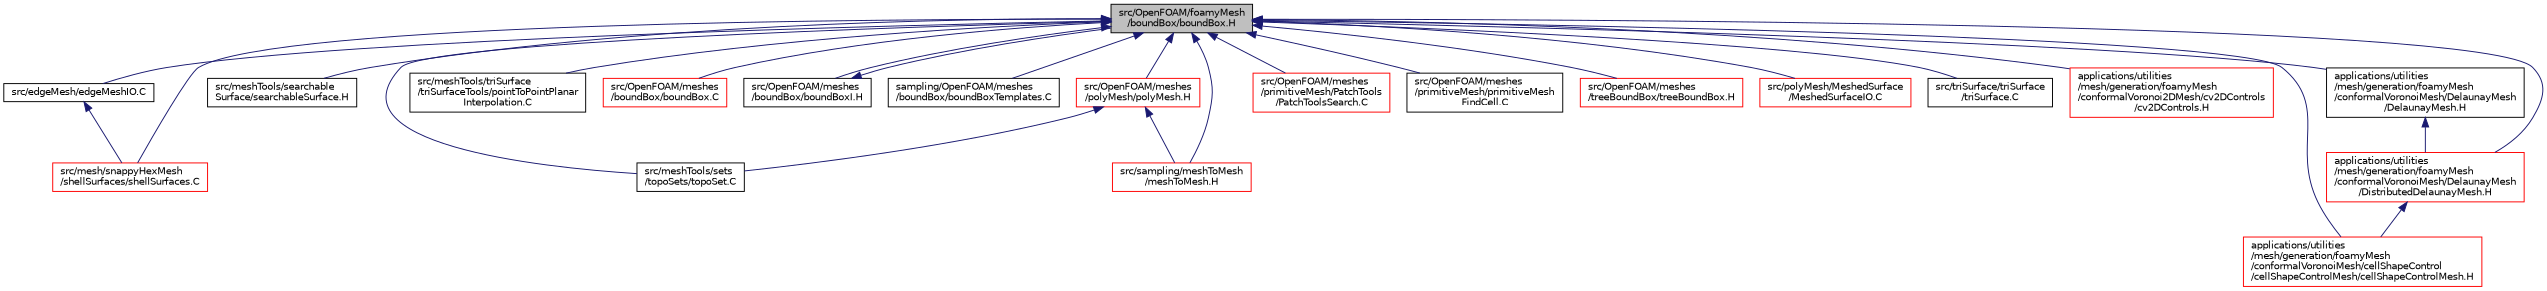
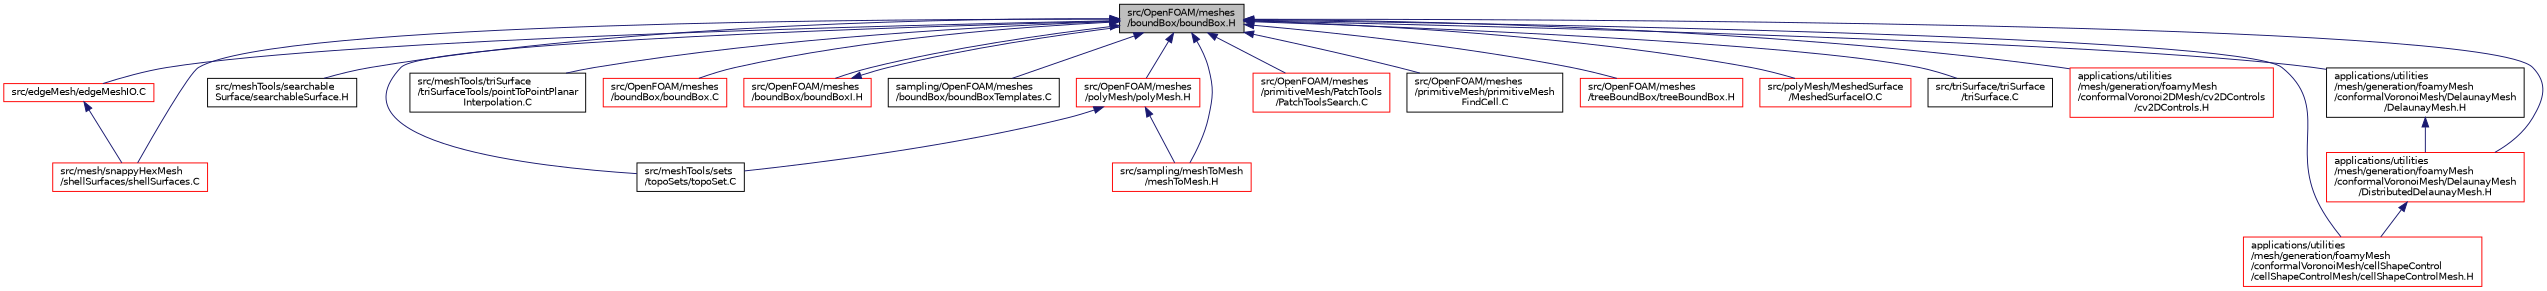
node "src/OpenFOAM/foamyMesh /boundBox/boundBox.H": label "src/OpenFOAM/foamyMesh /boundBox/boundBox.H" -> "src/OpenFOAM/meshes /boundBox/boundBox.H"
node "src/edgeMesh/edgeMeshIO.C": color black -> red
node "src/OpenFOAM/meshes /boundBox/boundBoxI.H": color black -> red
